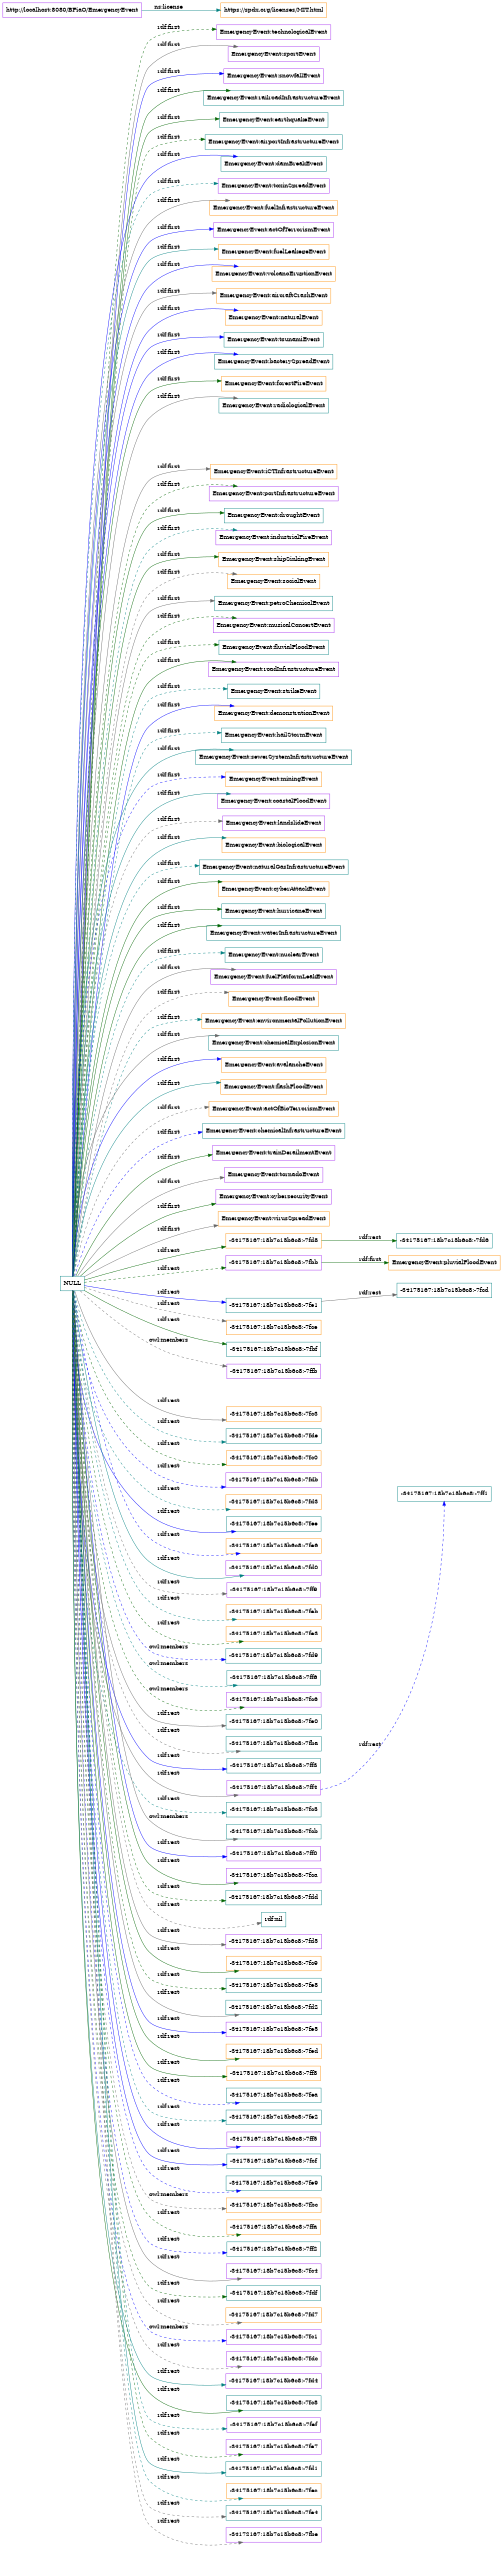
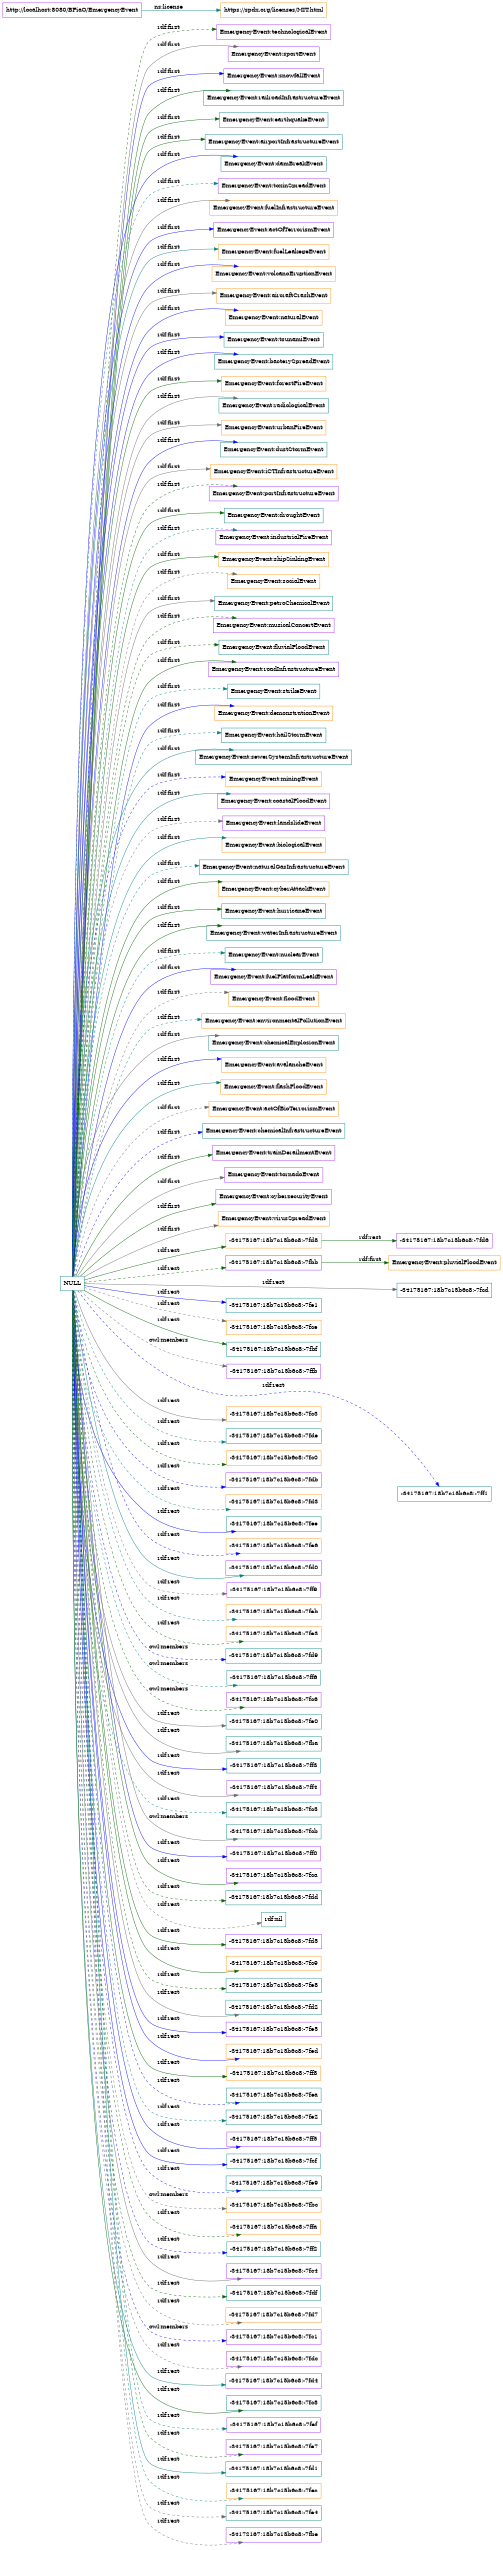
node "EmergencyEvent:urbanFireEvent": added
node "EmergencyEvent:dustStormEvent": added
edge "NULL" -> "EmergencyEvent:airportInfrastructureEvent": style dashed -> solid
edge "NULL" -> "EmergencyEvent:fuelPlatformLeakEvent": color gray40 -> blue
node "-34175167:18b7c15b6c8:-7fd6": color teal -> purple
edge "-34175167:18b7c15b6c8:-7fe1" -> "-34175167:18b7c15b6c8:-7fcd": now "NULL" -> "-34175167:18b7c15b6c8:-7fcd"
edge "NULL" -> "-34175167:18b7c15b6c8:-7fba": style dashed -> solid
edge "-34175167:18b7c15b6c8:-7ff4" -> "-34175167:18b7c15b6c8:-7ff1": now "NULL" -> "-34175167:18b7c15b6c8:-7ff1"
edge "NULL" -> "-34175167:18b7c15b6c8:-7fd5": color gray40 -> darkgreen
edge "NULL" -> "-34175167:18b7c15b6c8:-7fed": color darkgreen -> blue
